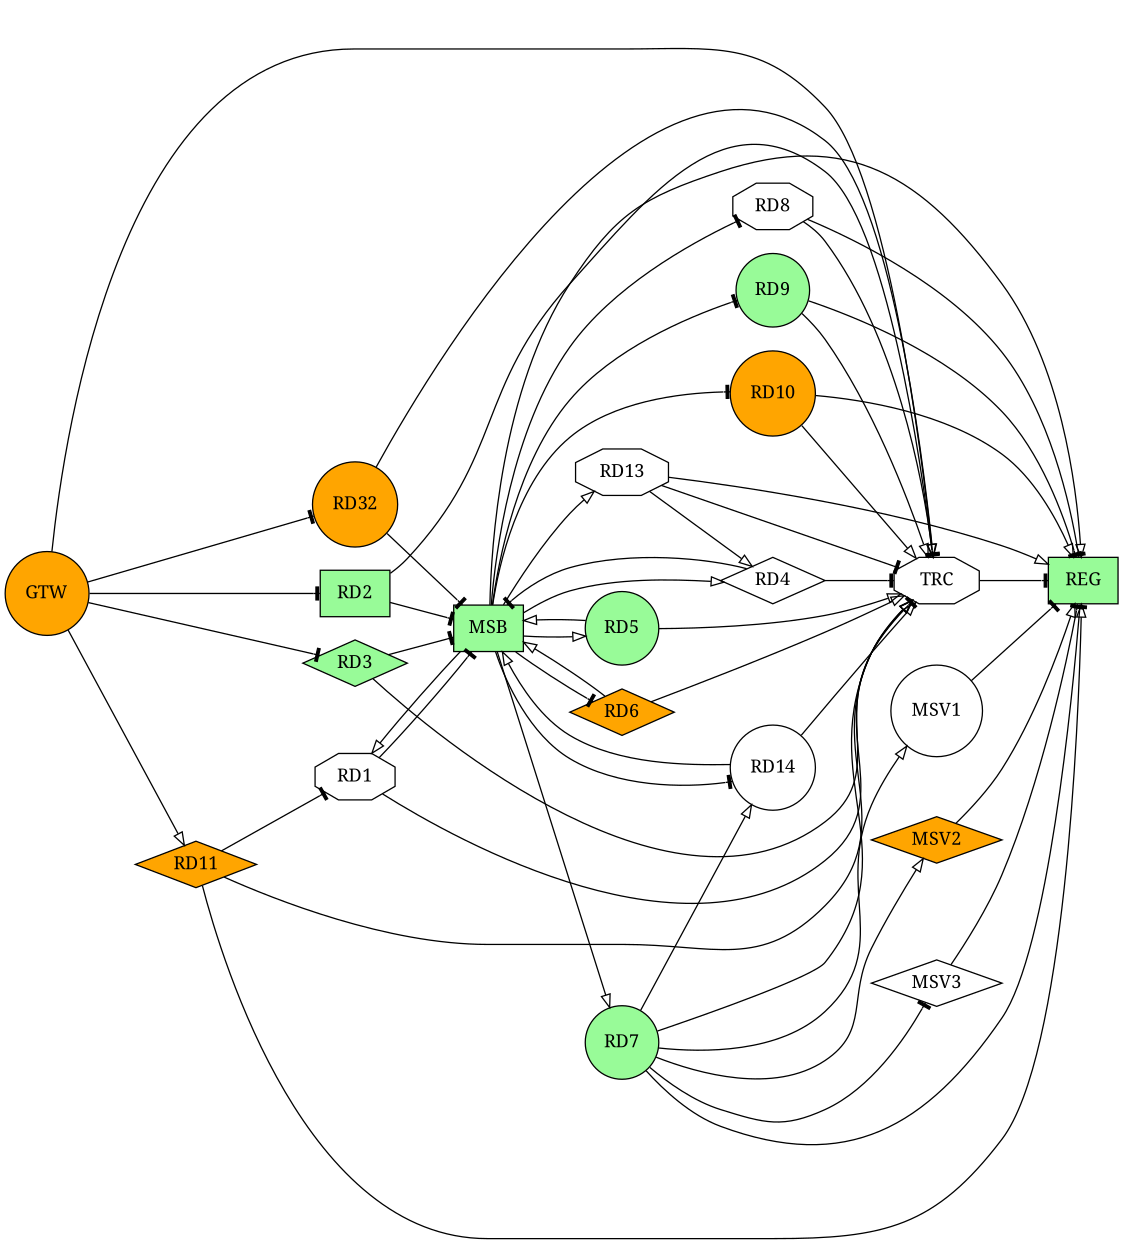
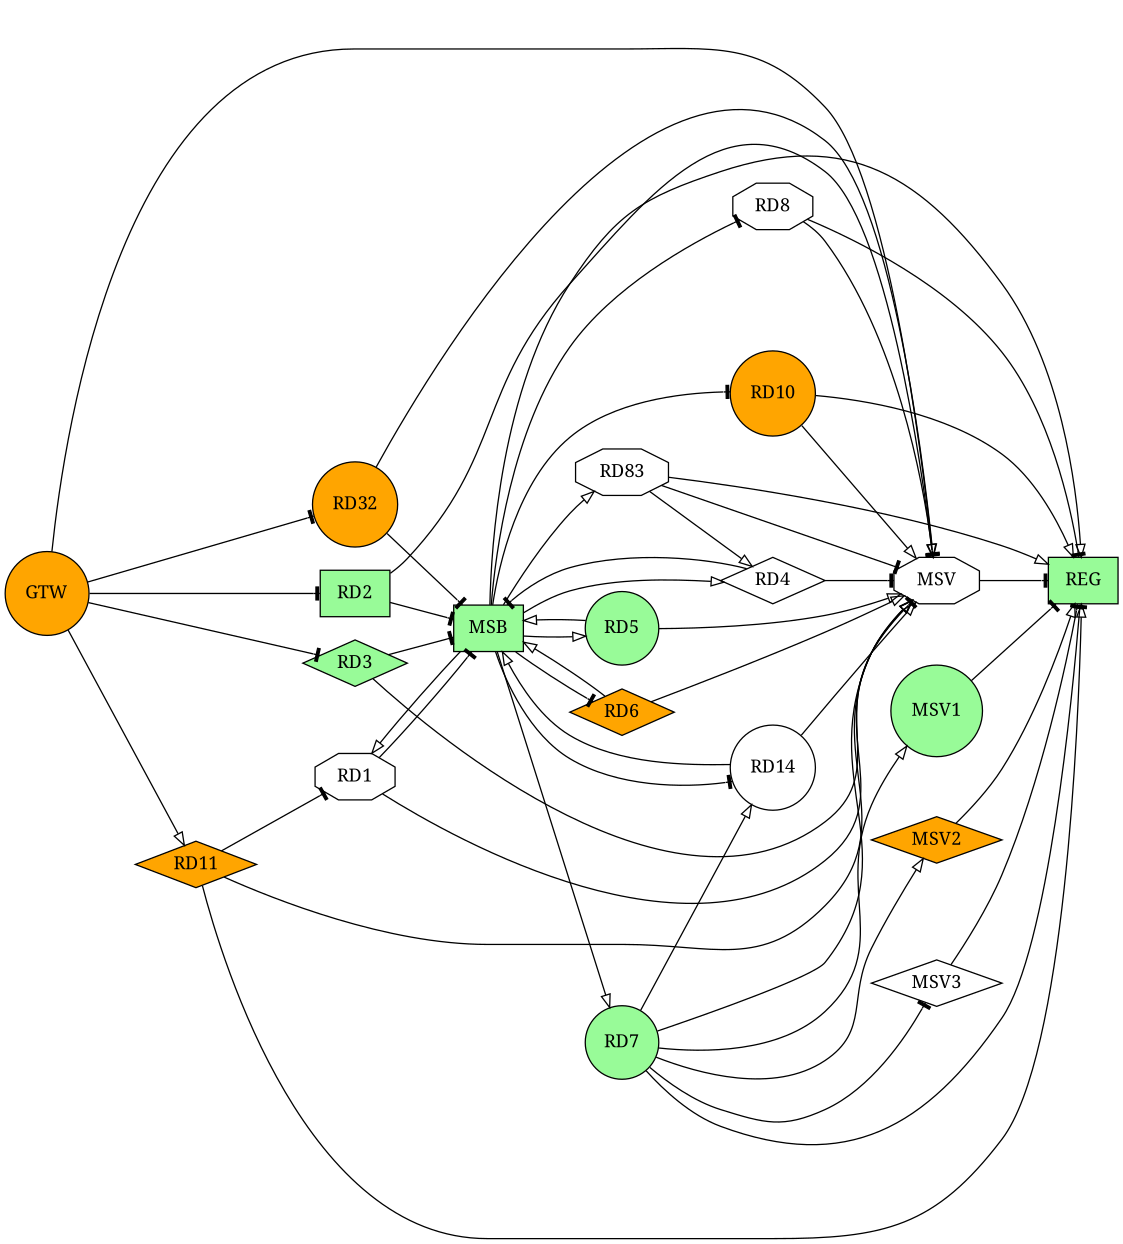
node "RD9": removed
node "RD13": label "RD13" -> "RD83"
node "TRC": label "TRC" -> "MSV"
node "MSV1": fillcolor white -> palegreen
